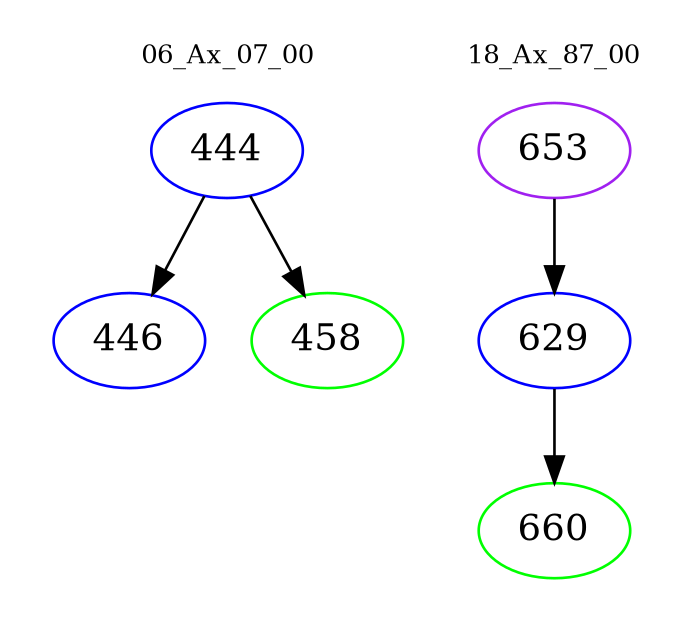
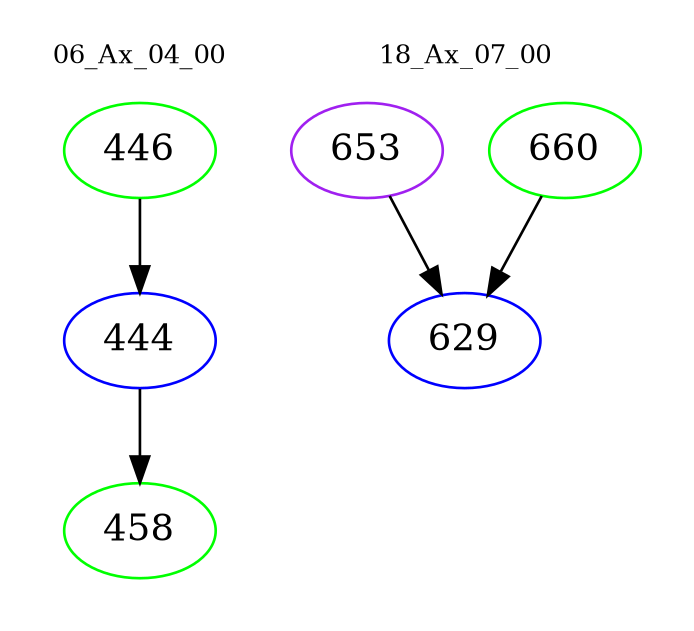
cluster "06_Ax_07_00": label "06_Ax_07_00" -> "06_Ax_04_00"
cluster "18_Ax_87_00": label "18_Ax_87_00" -> "18_Ax_07_00"
edge "444" -> "446": reversed
node "446": color blue -> green
edge "629" -> "660": reversed
